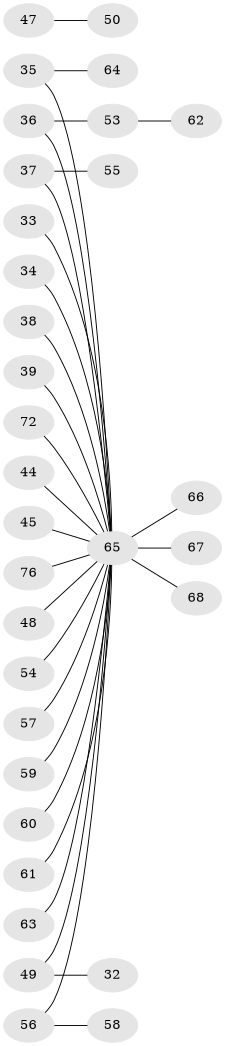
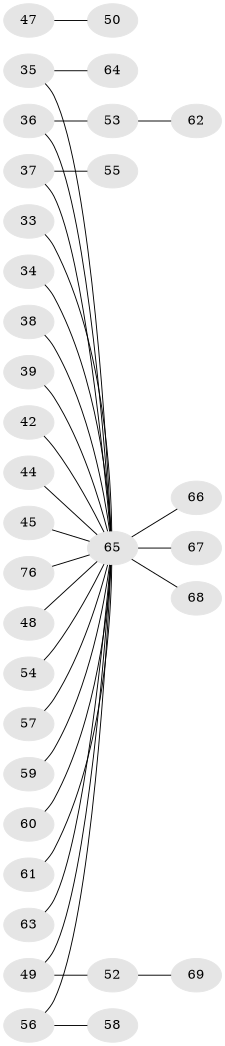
node "72": label "72" -> "42"
node "32": label "32" -> "52"
node "69": added
